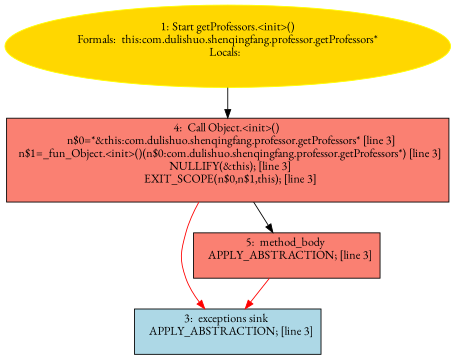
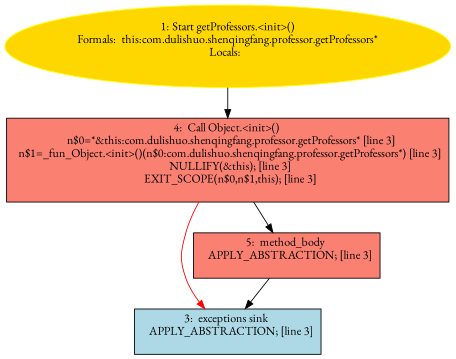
edge "5:  method_body APPLY_ABSTRACTION; [line 3]" -> "3:  exceptions sink APPLY_ABSTRACTION; [line 3]": color red -> black
